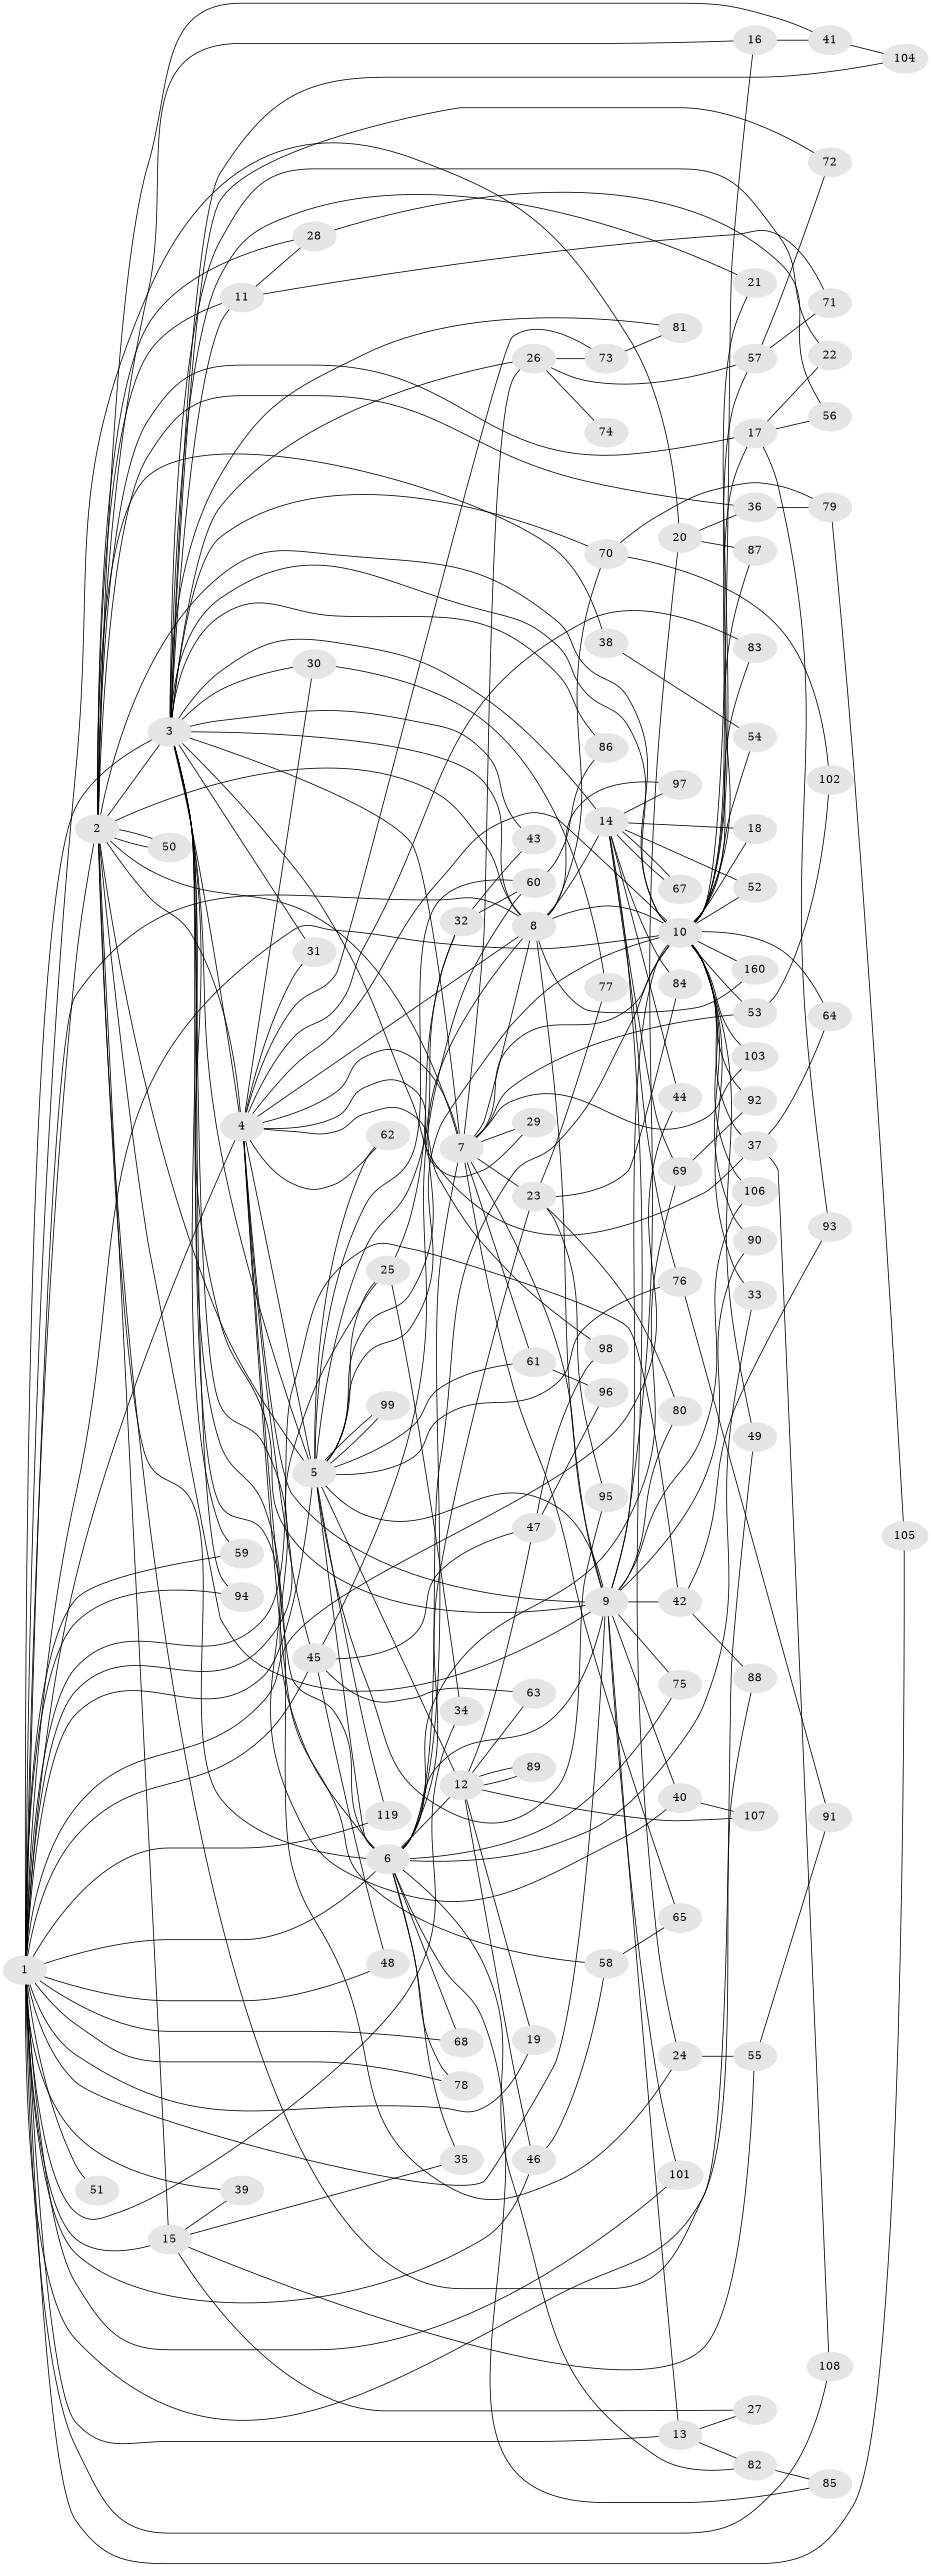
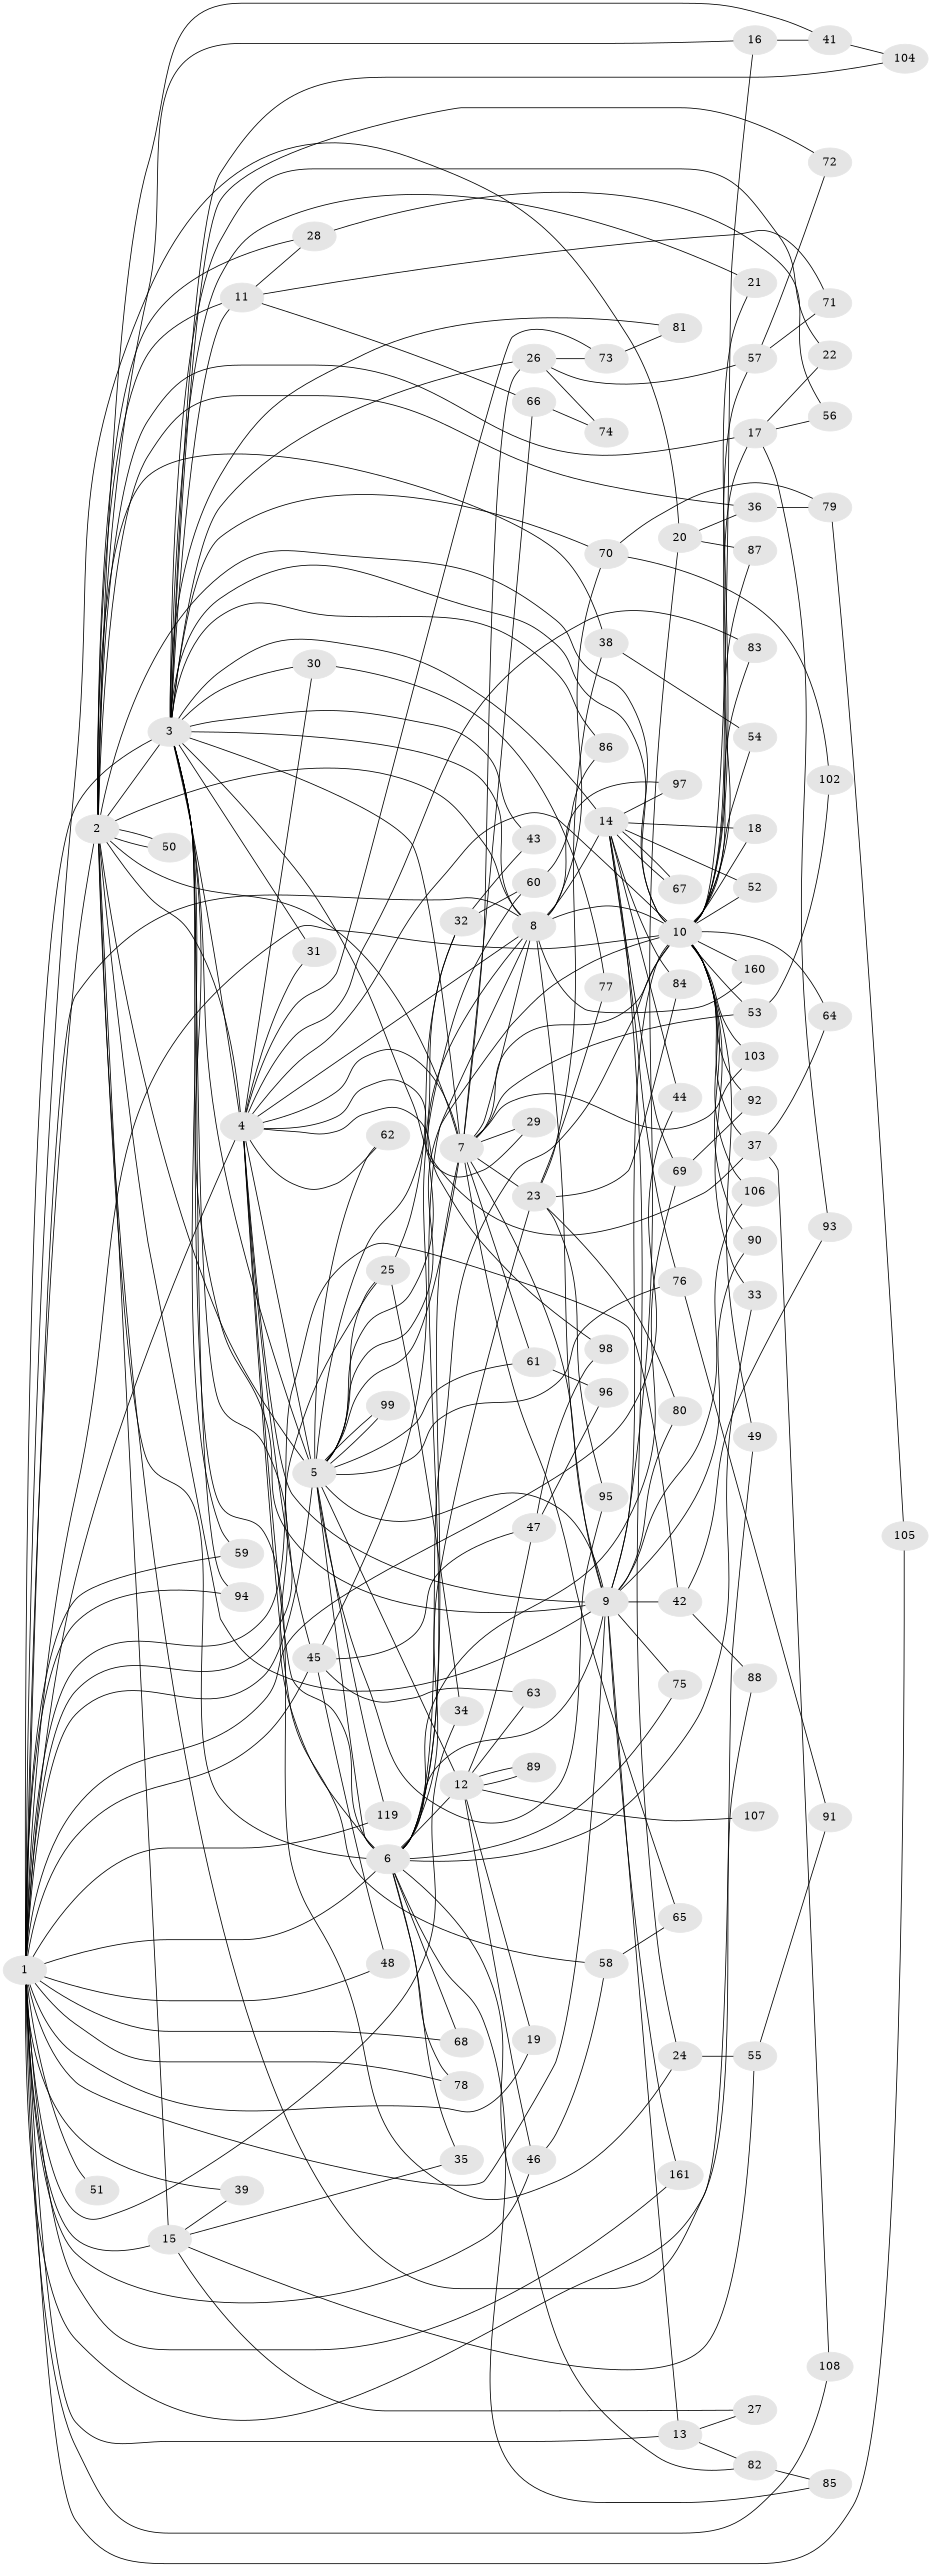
node "66": added
edge "38" -- "23": added
edge "60" -- "5": now "7" -- "5"
edge "8" -- "6": added
node "40": removed
node "101": label "101" -> "161"
